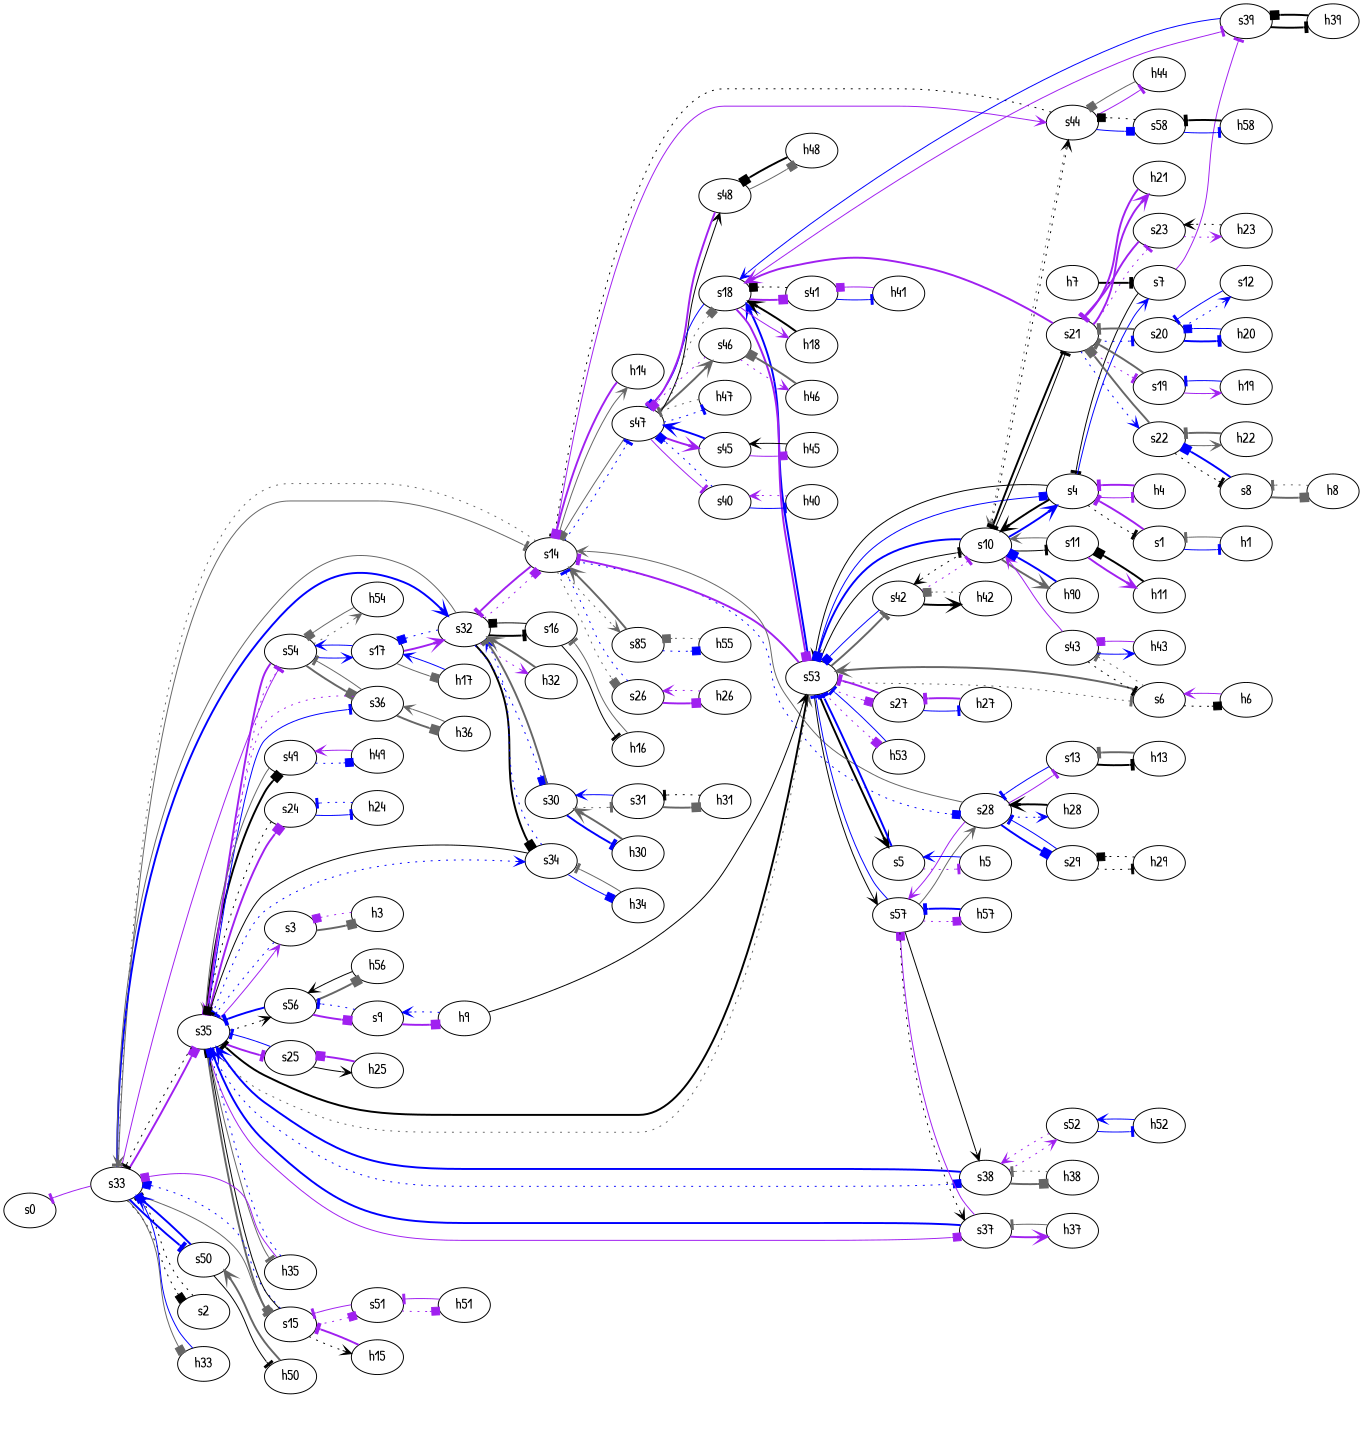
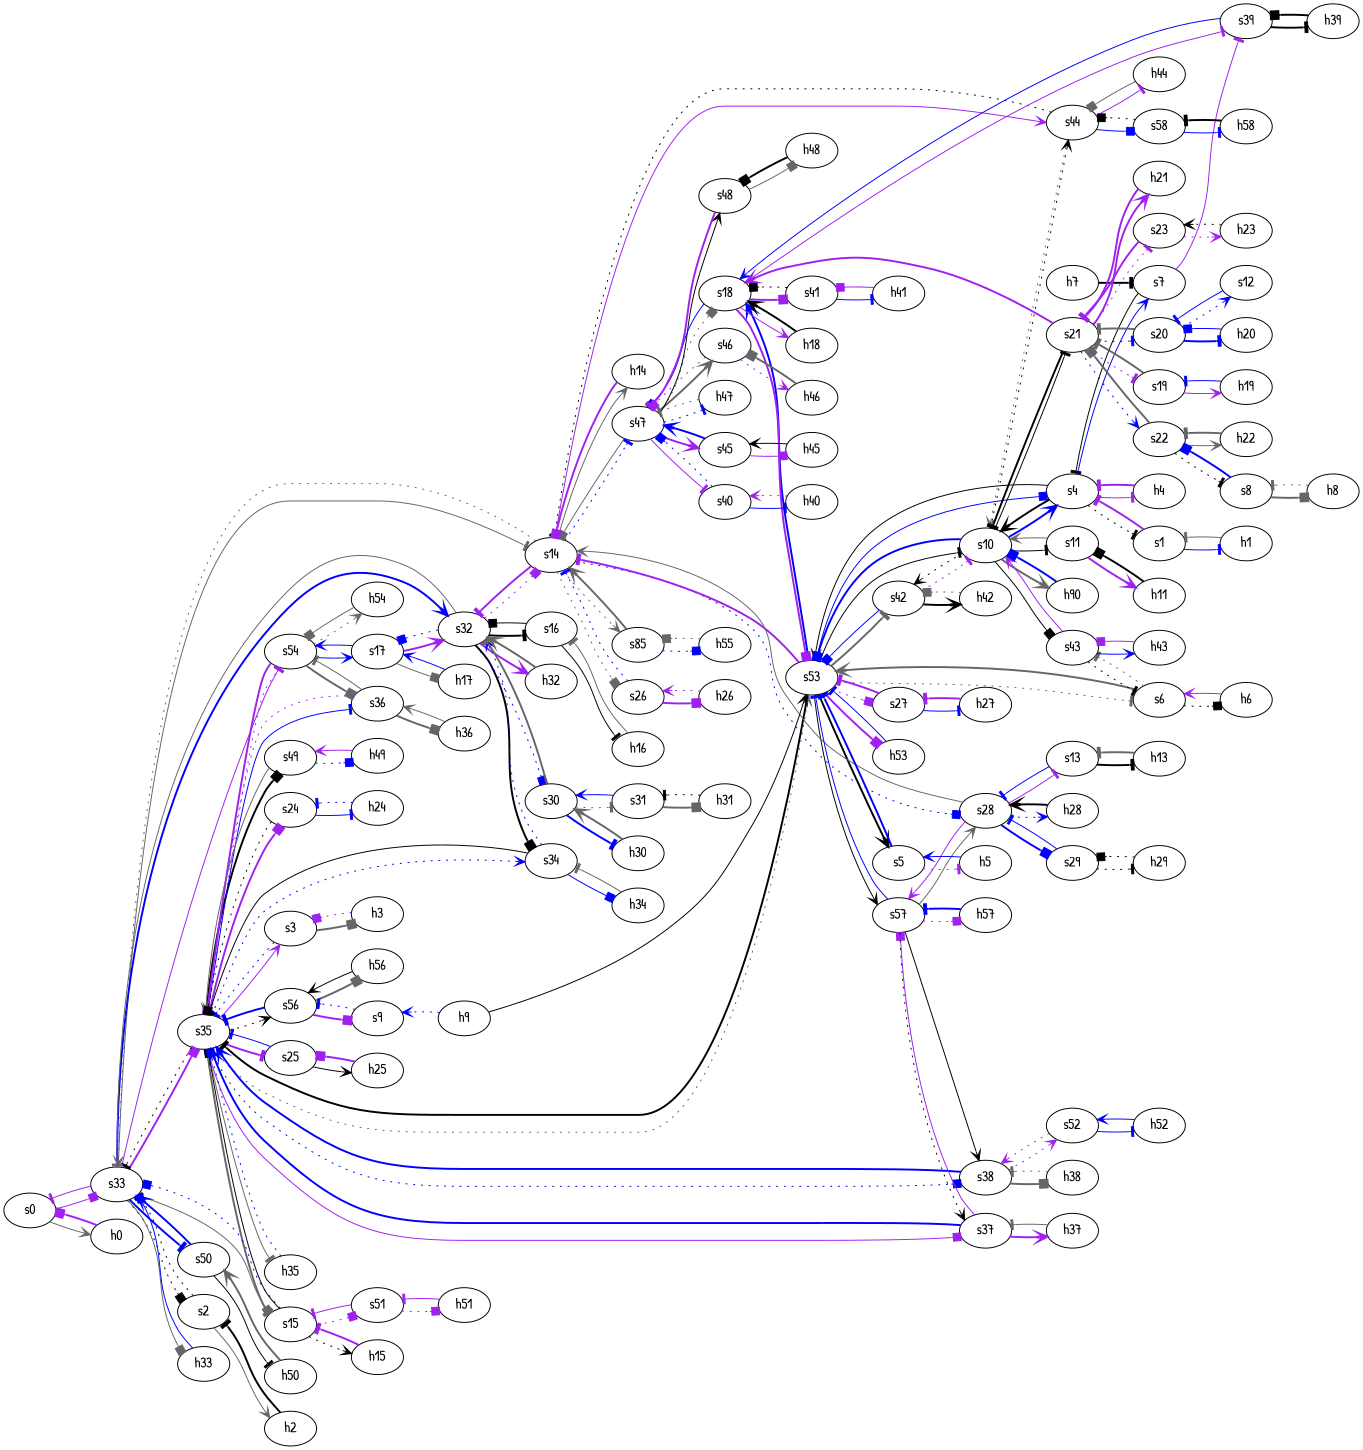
edge "s10" -> "s43": added
edge "s32" -> "h32": style dotted -> bold
edge "s53" -> "h53": style dotted -> bold
edge "s9" -> "h9": removed
edge "h35" -> "s33": now "s0" -> "s33"
node "h0": added
node "h2": added
